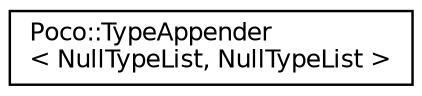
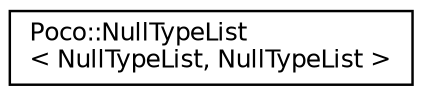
node "Poco::TypeAppender < NullTypeList, NullTypeList >": label "Poco::TypeAppender < NullTypeList, NullTypeList >" -> "Poco::NullTypeList < NullTypeList, NullTypeList >"
